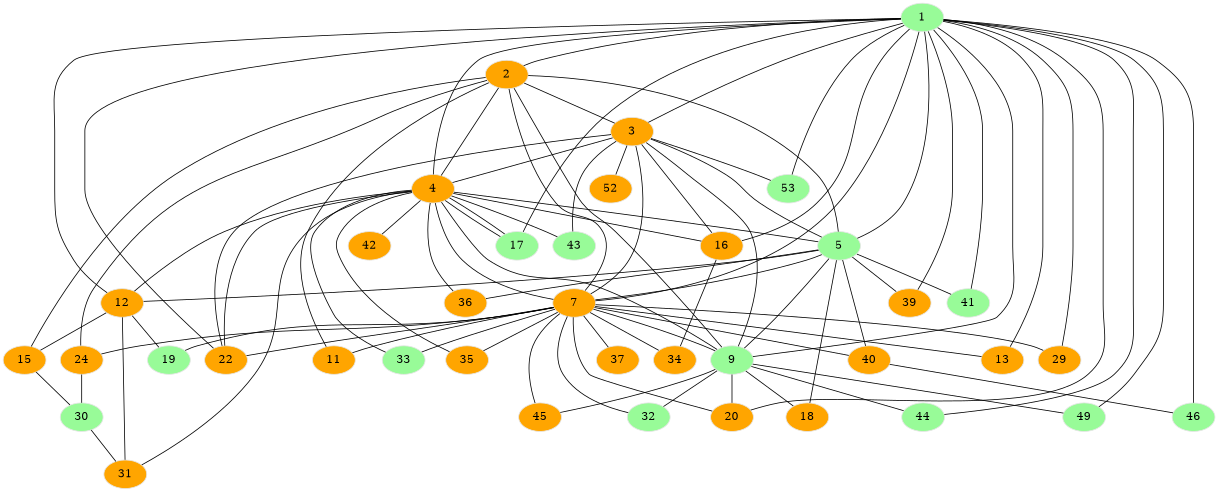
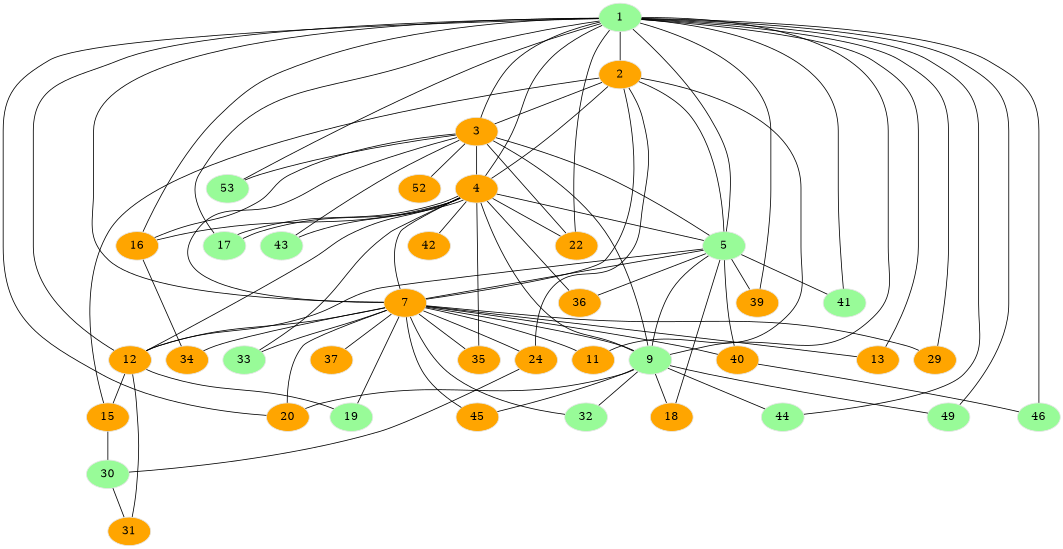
edge "2" -- "9": removed
edge "4" -- "31": removed
edge "7" -- "22": now "7" -- "12"
